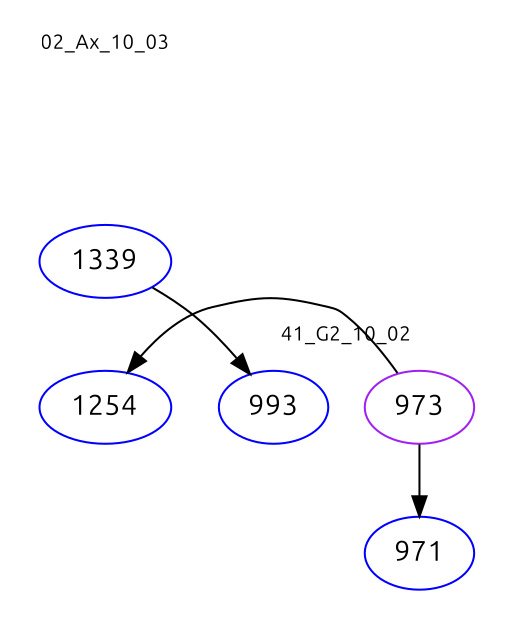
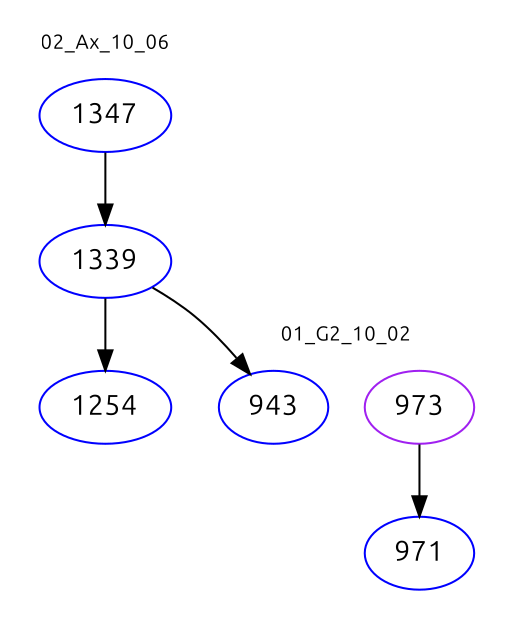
cluster "02_Ax_10_03": label "02_Ax_10_03" -> "02_Ax_10_06"
node "1347": added
edge "973" -> "1254": now "1339" -> "1254"
cluster "41_G2_10_02": label "41_G2_10_02" -> "01_G2_10_02"
node "993": label "993" -> "943"
